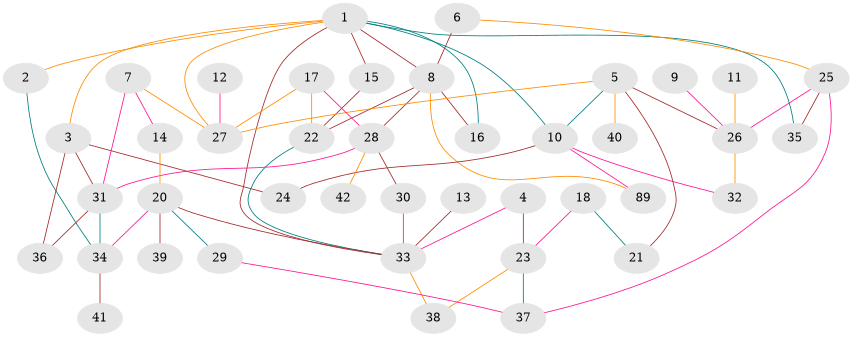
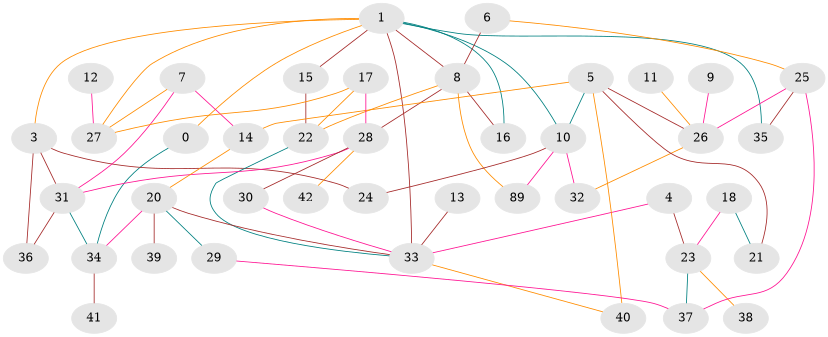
node "2": label "2" -> "0"
edge "8" -- "22": color brown -> darkorange
edge "5" -- "27": now "5" -- "14"
edge "33" -- "38": now "33" -- "40"
